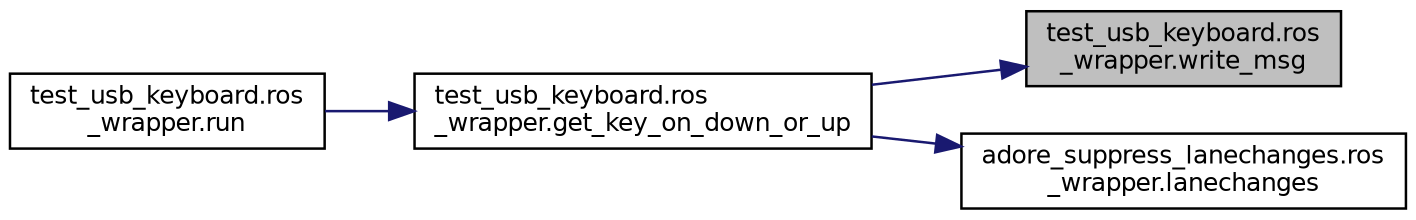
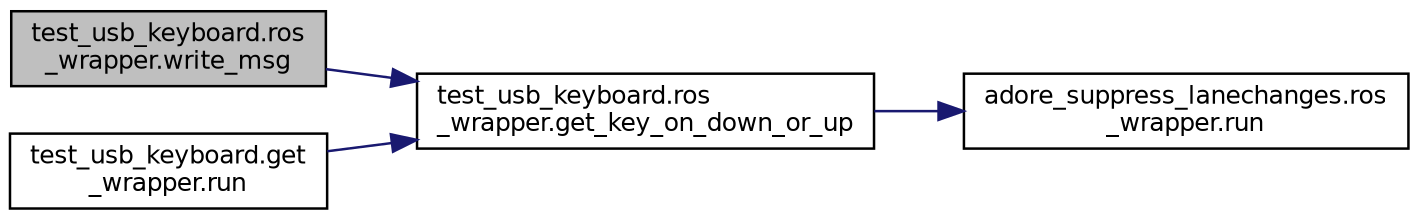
edge "test_usb_keyboard.ros _wrapper.get_key_on_down_or_up" -> "test_usb_keyboard.ros _wrapper.write_msg": reversed
node "test_usb_keyboard.ros _wrapper.run": label "test_usb_keyboard.ros _wrapper.run" -> "test_usb_keyboard.get _wrapper.run"
node "adore_suppress_lanechanges.ros _wrapper.lanechanges": label "adore_suppress_lanechanges.ros _wrapper.lanechanges" -> "adore_suppress_lanechanges.ros _wrapper.run"
